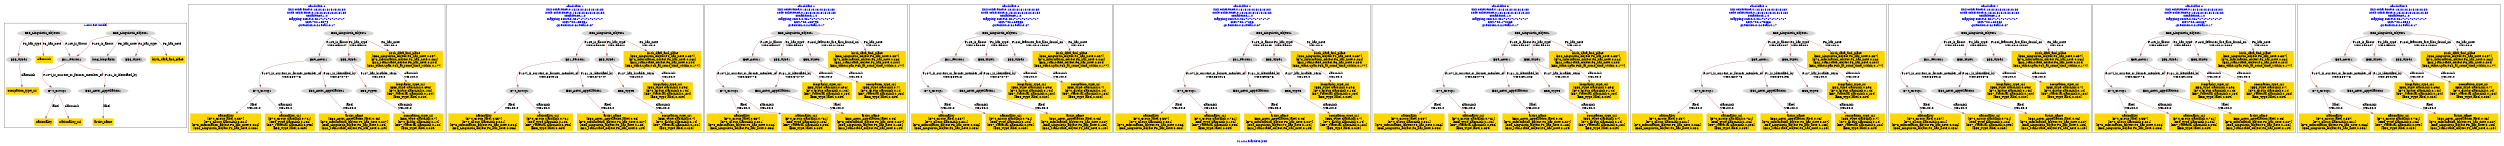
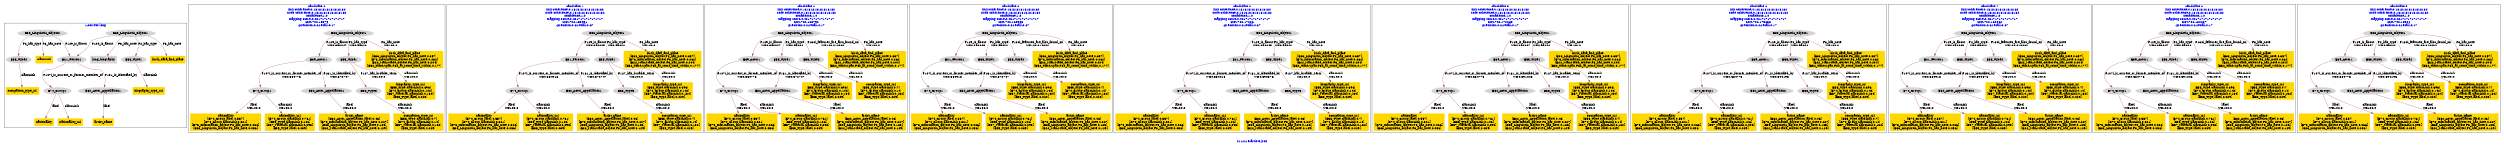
cluster "1-correct model": label "1-correct model" -> "1-correct long"
node "biography_type_uri": added
